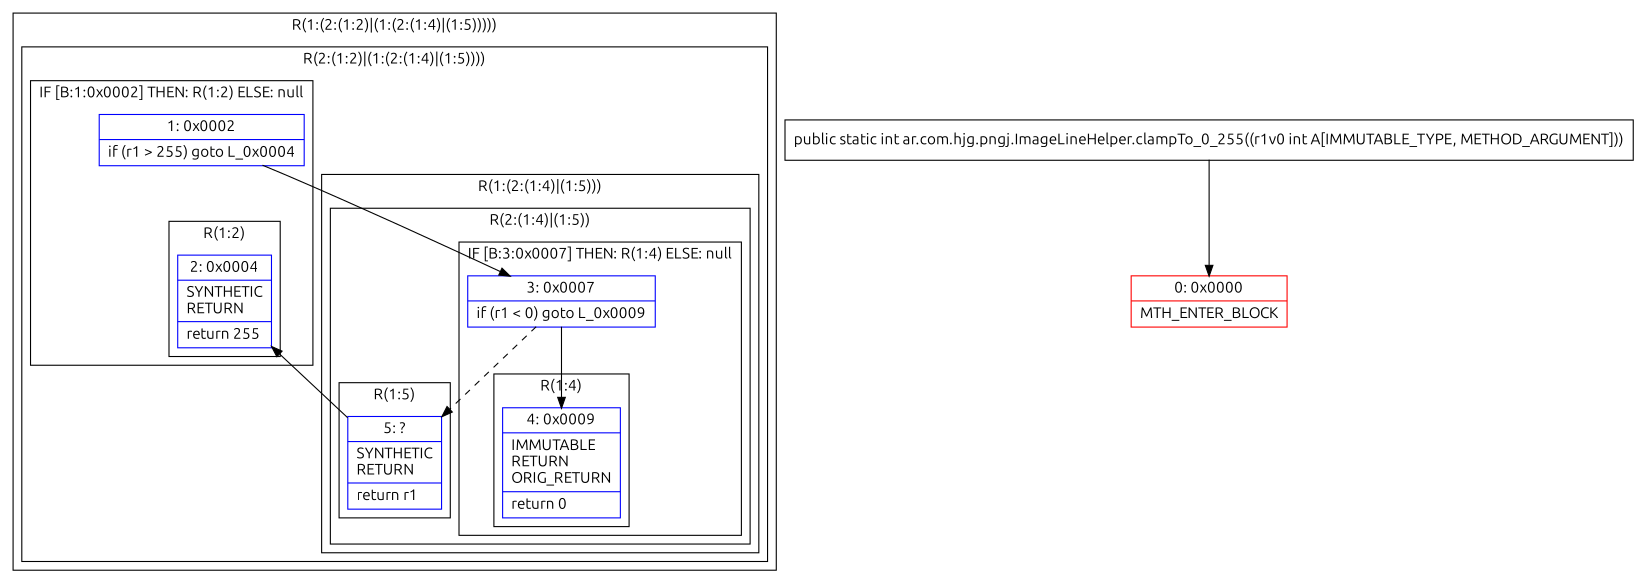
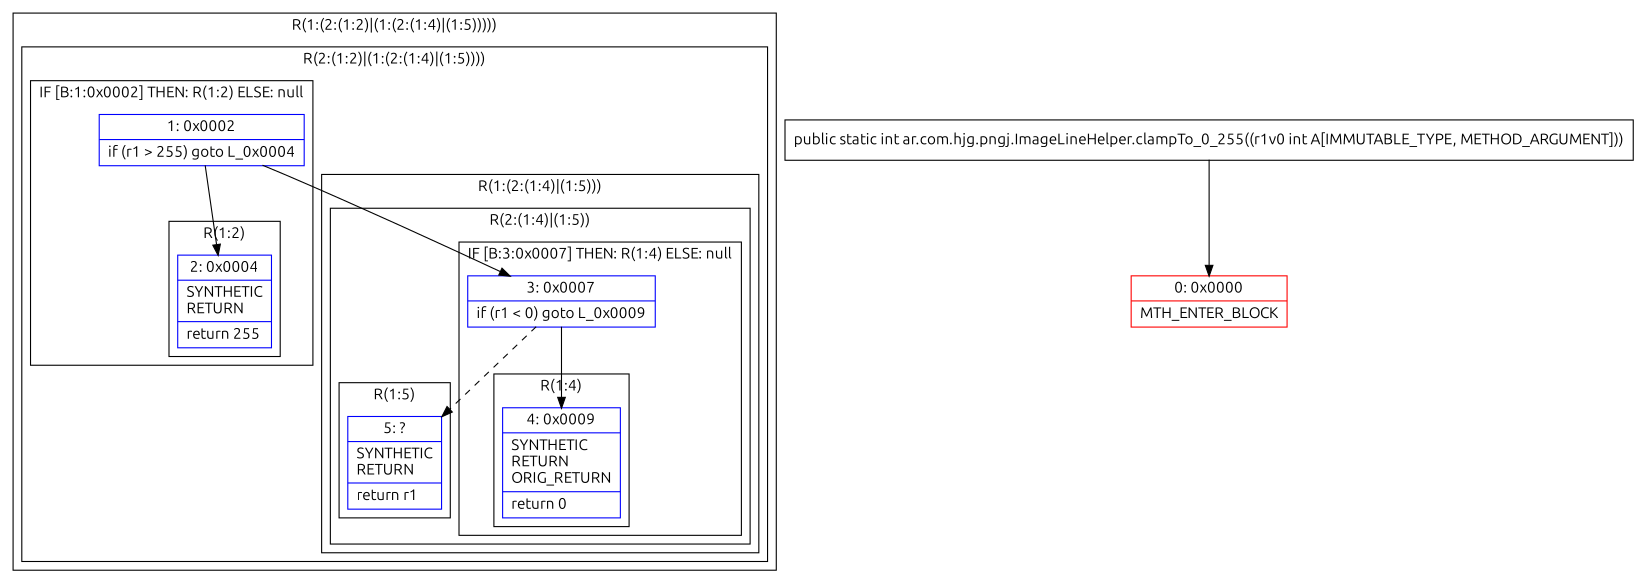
edge "5: ?" -> "2: 0x0004": now "1: 0x0002" -> "2: 0x0004"
node "4: 0x0009": text "IMMUTABLE" -> "SYNTHETIC"
